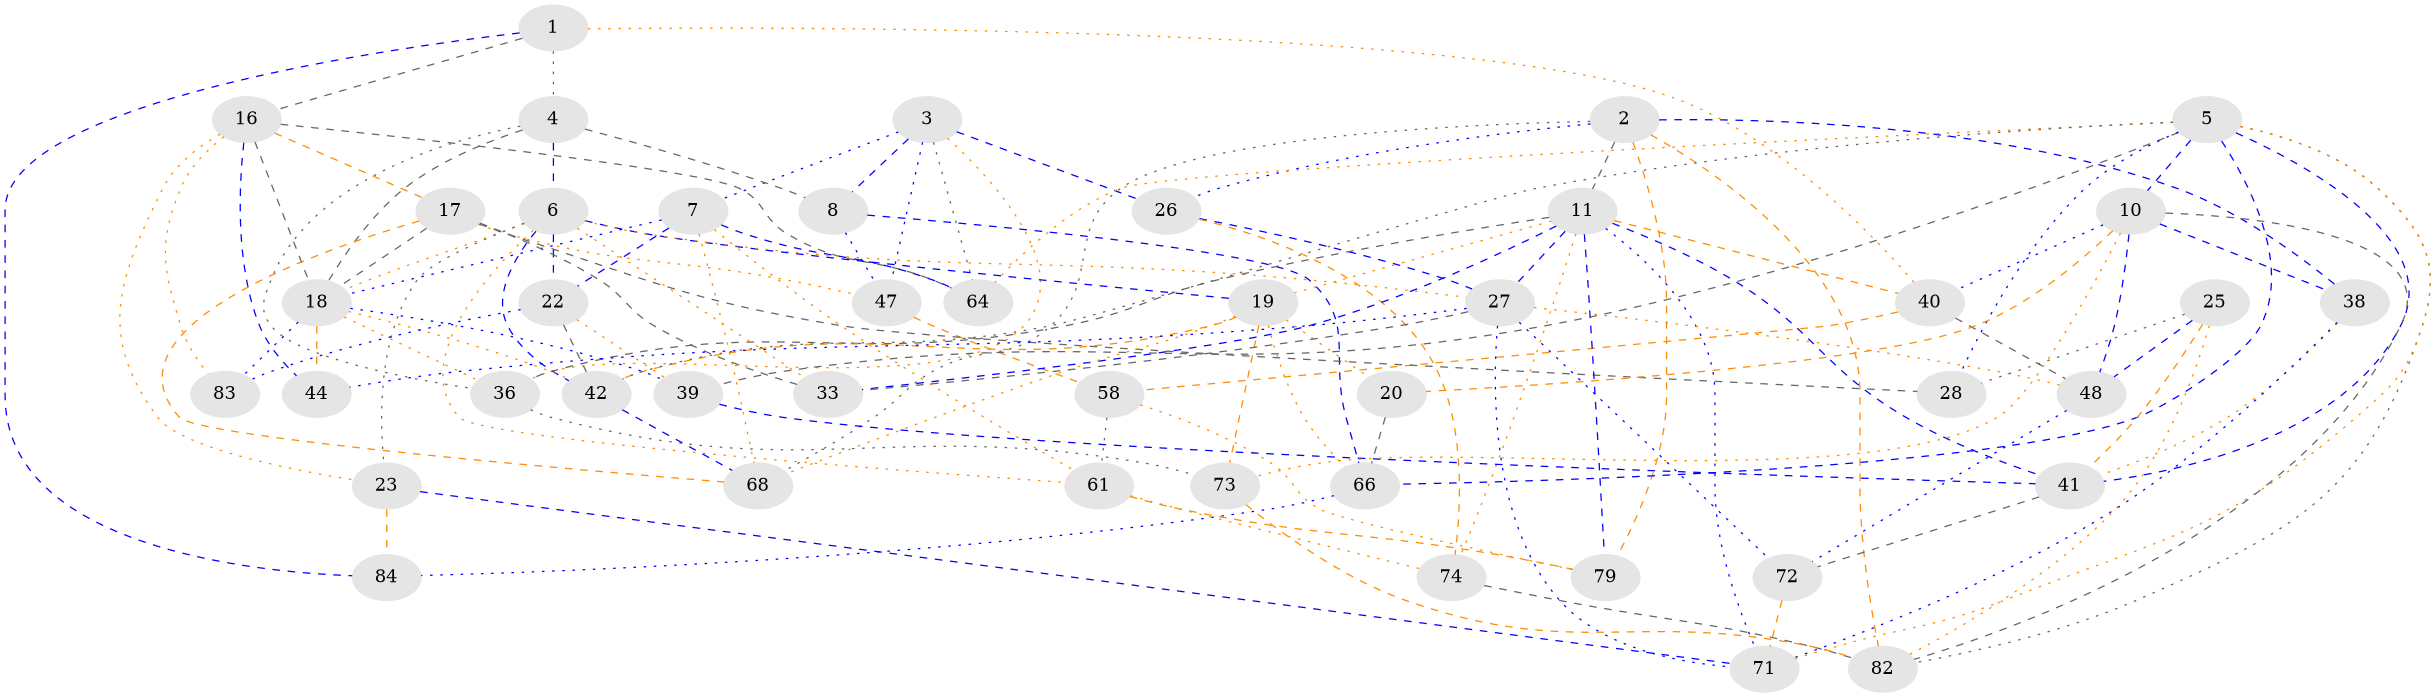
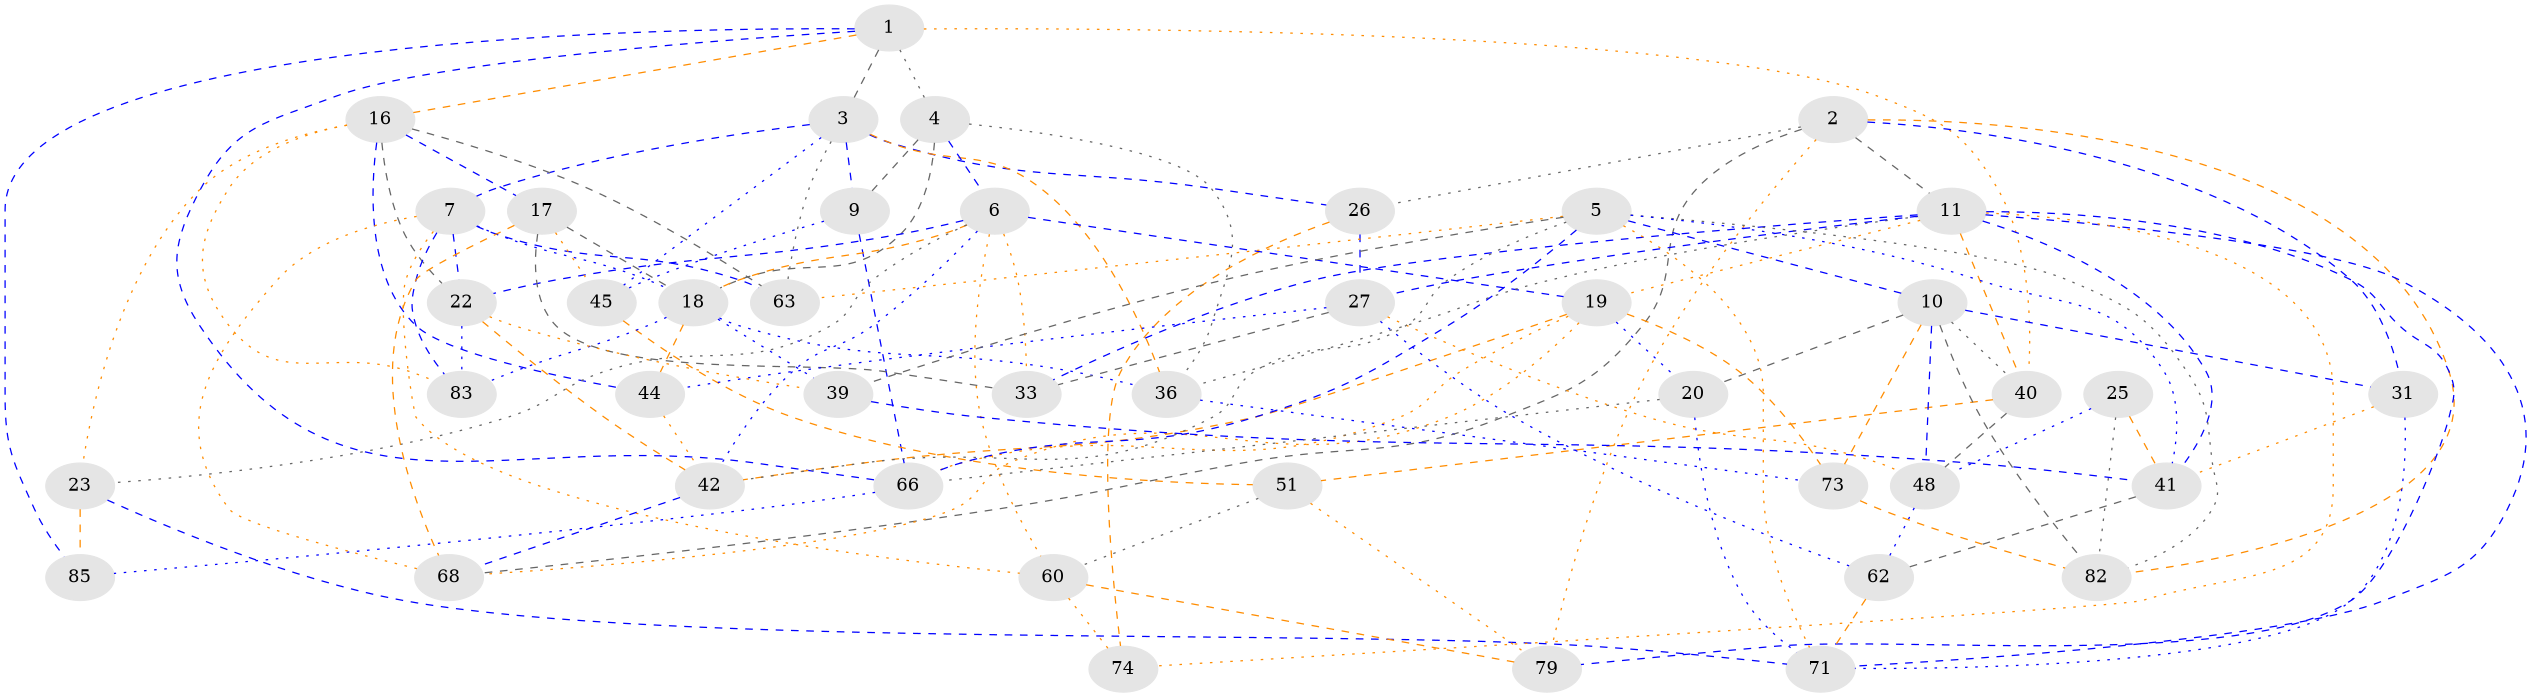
edge "1" -- "16": color gray40 -> darkorange
edge "1" -- "3": added
edge "2" -- "26": color blue -> gray40
edge "16" -- "17": color darkorange -> blue
edge "3" -- "7": style dotted -> dashed
edge "2" -- "68": style dotted -> dashed
edge "16" -- "18": now "16" -- "22"
node "8": label "8" -> "9"
edge "10" -- "40": color blue -> gray40
edge "6" -- "18": style dotted -> dashed
edge "6" -- "27": removed
edge "1" -- "66": added
node "47": label "47" -> "45"
node "64": label "64" -> "63"
node "38": label "38" -> "31"
edge "7" -- "83": added
edge "6" -- "42": style dashed -> dotted
edge "3" -- "36": style dotted -> dashed
edge "11" -- "36": style dashed -> dotted
edge "18" -- "42": now "44" -- "42"
edge "22" -- "42": color gray40 -> darkorange
edge "18" -- "36": color darkorange -> blue
edge "19" -- "20": color darkorange -> blue
edge "25" -- "48": style dashed -> dotted
edge "2" -- "79": style dashed -> dotted
edge "10" -- "20": color darkorange -> gray40
edge "5" -- "41": style dashed -> dotted
node "58": label "58" -> "51"
node "28": removed
edge "11" -- "71": style dotted -> dashed
edge "20" -- "66": style dashed -> dotted
edge "36" -- "73": color gray40 -> blue
edge "10" -- "73": style dotted -> dashed
node "61": label "61" -> "60"
edge "25" -- "82": color darkorange -> gray40
edge "27" -- "71": now "20" -- "71"
node "84": label "84" -> "85"
node "72": label "72" -> "62"
edge "74" -- "82": removed
